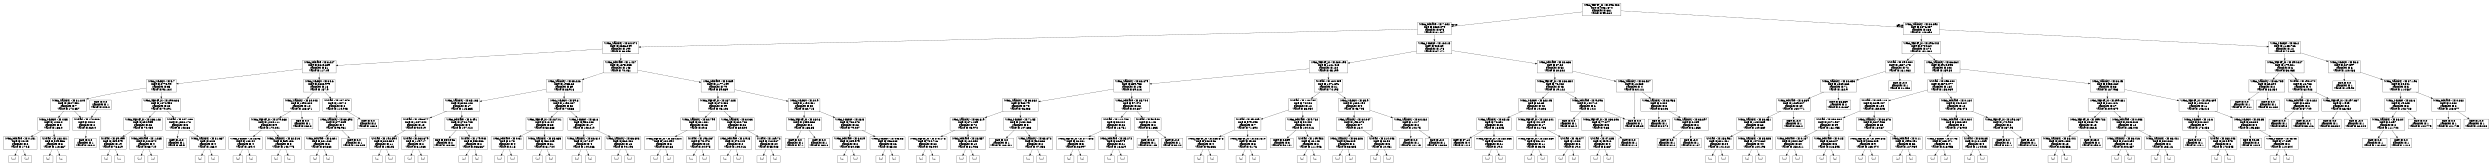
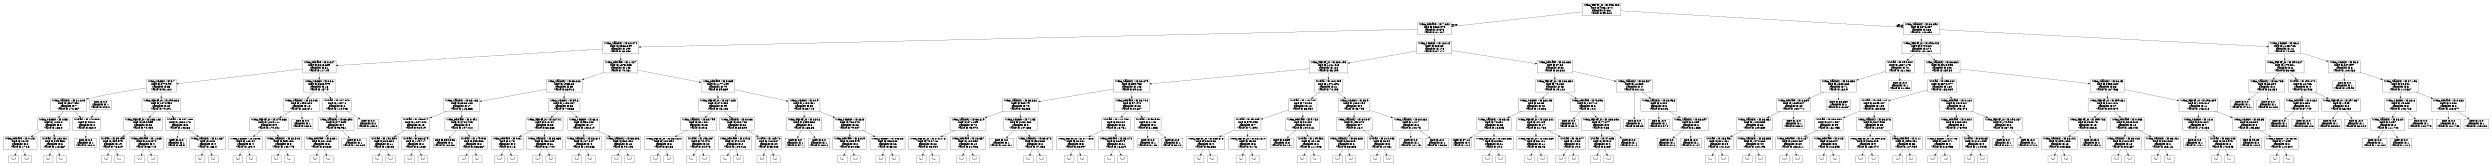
edge "WOA_Nitrate <= 9.296 mse = 144.712 samples = 6 value = 14.2" -> "mse = 0.0 samples = 1 value = 39.35": now "WOA_Nitrate <= 9.296 mse = 144.712 samples = 6 value = 14.2" -> "WOA_TEMP_K <= 283.846 mse = 77.377 samples = 5 value = 9.65"
